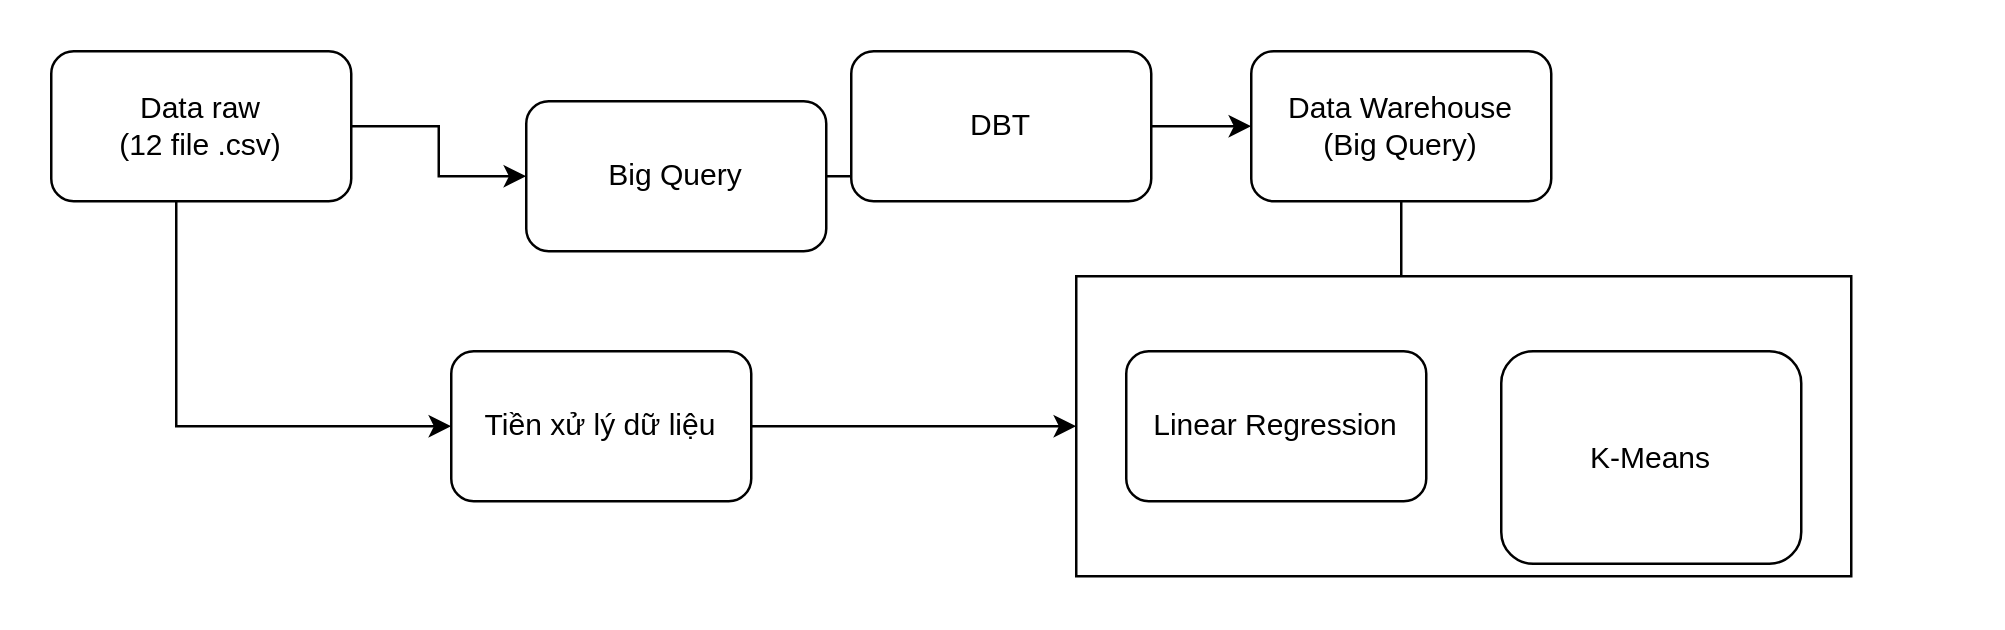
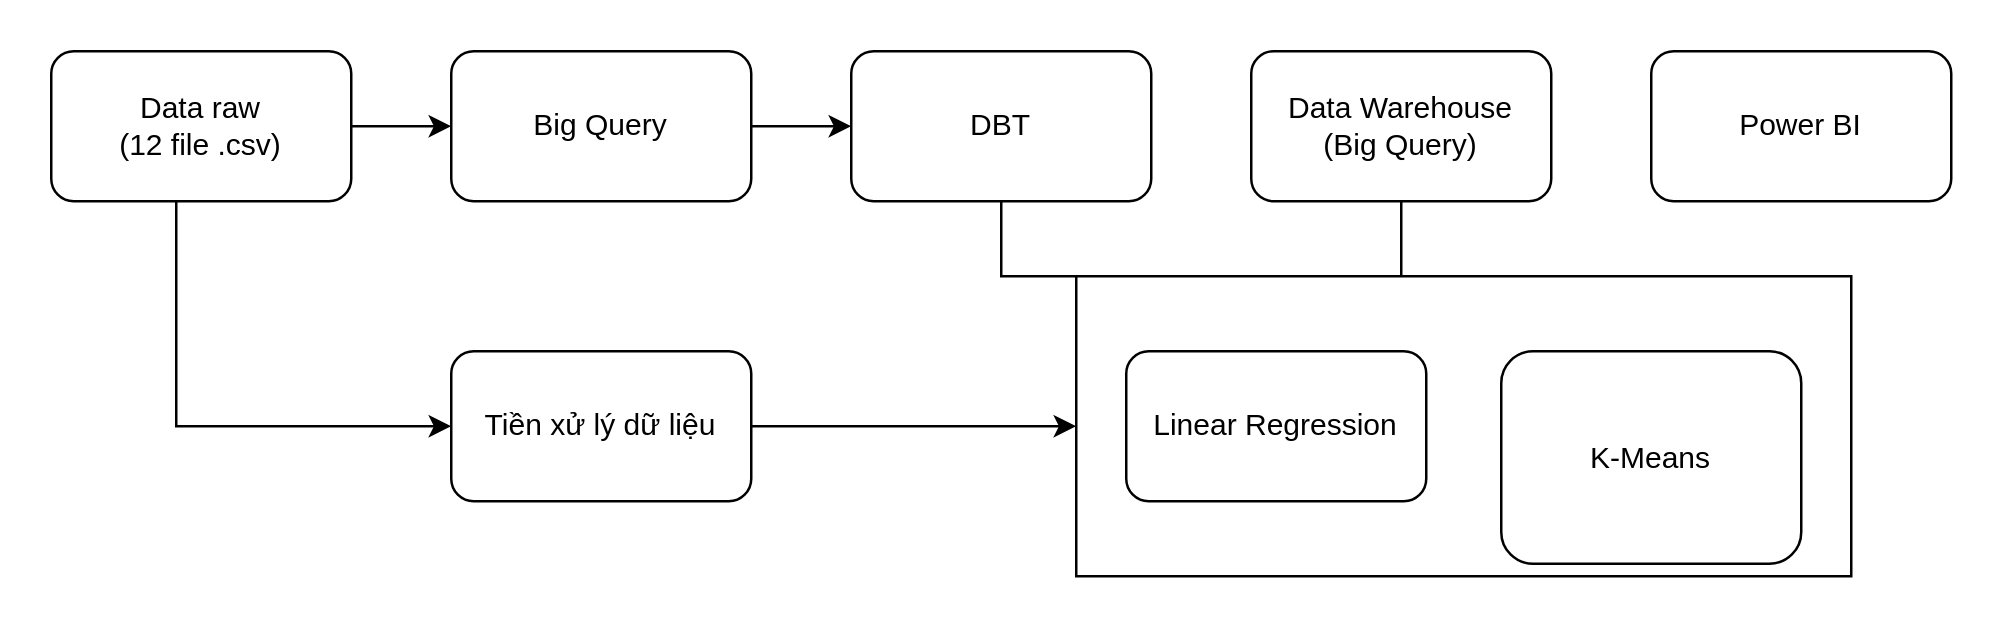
edge "DBT" -> "Data Warehouse (Big Query)": now "DBT" -> "Linear Regression"
node "Power BI": added
node "Big Query": moved (676, 176) -> (601, 126)
